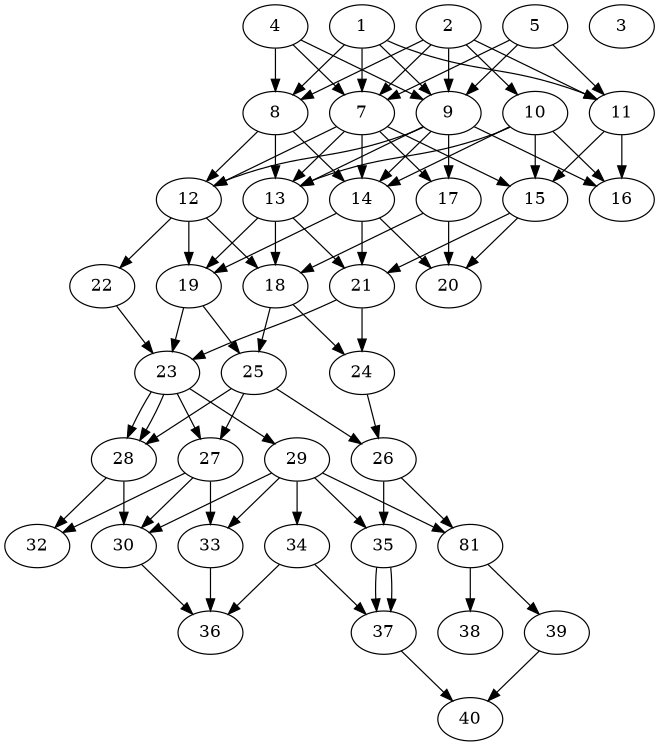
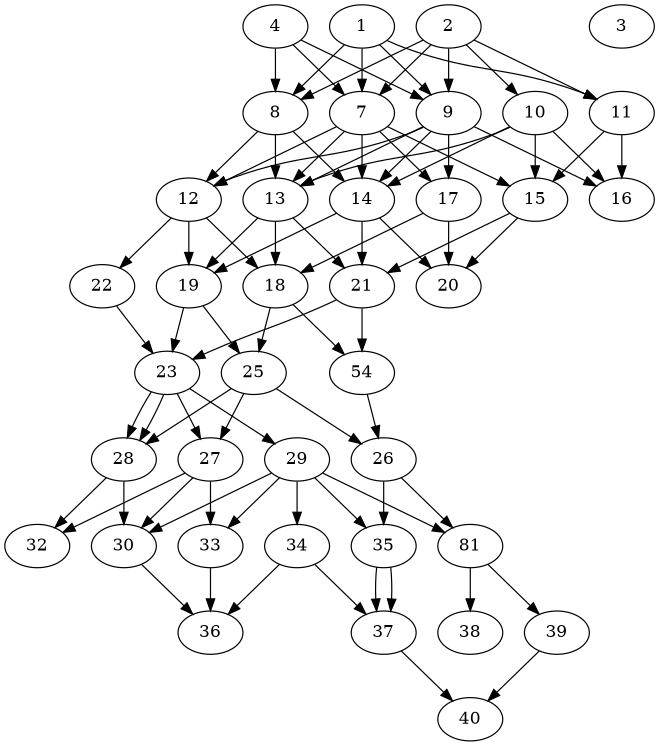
node "5": removed
node "24": label "24" -> "54"
